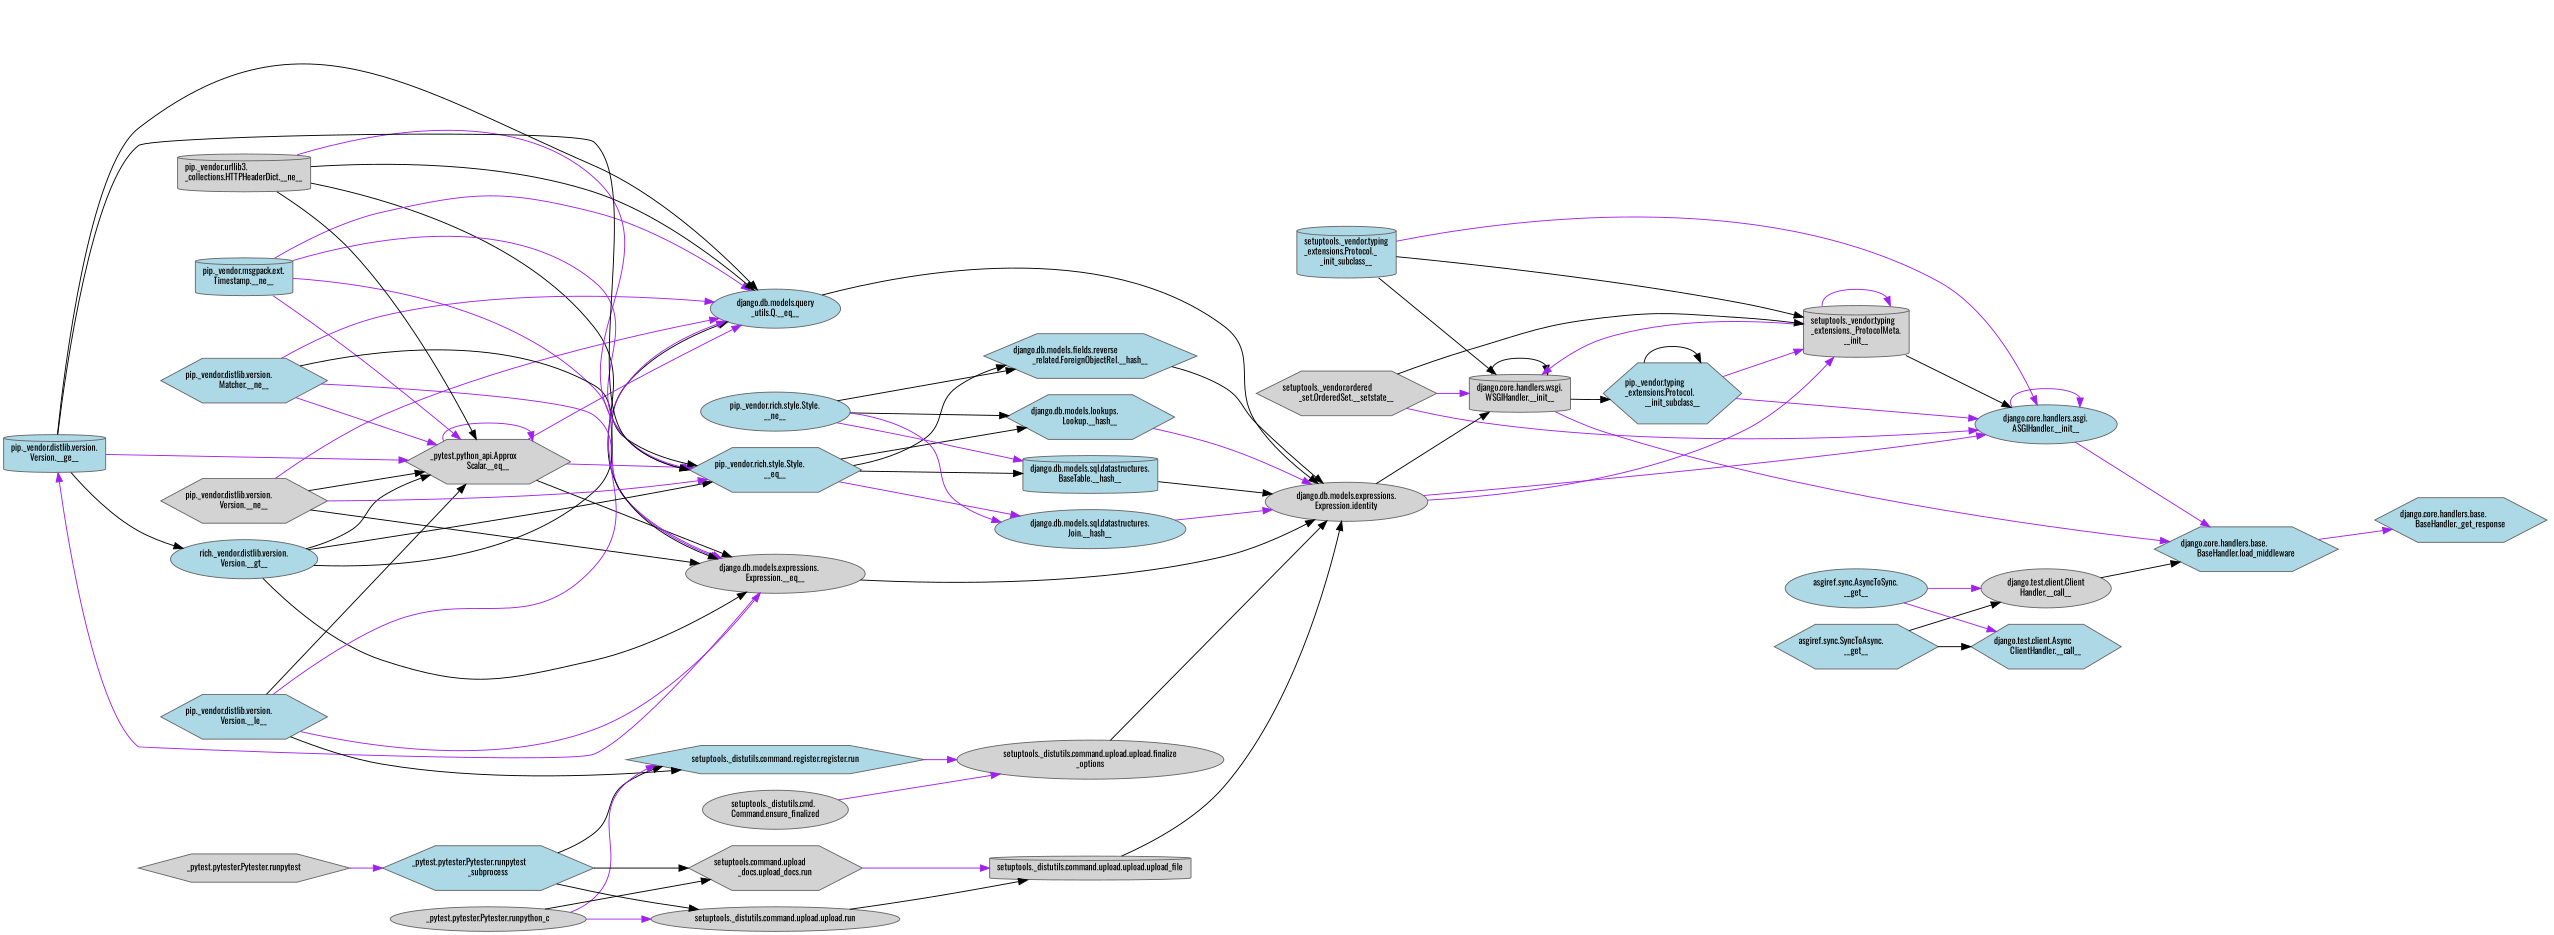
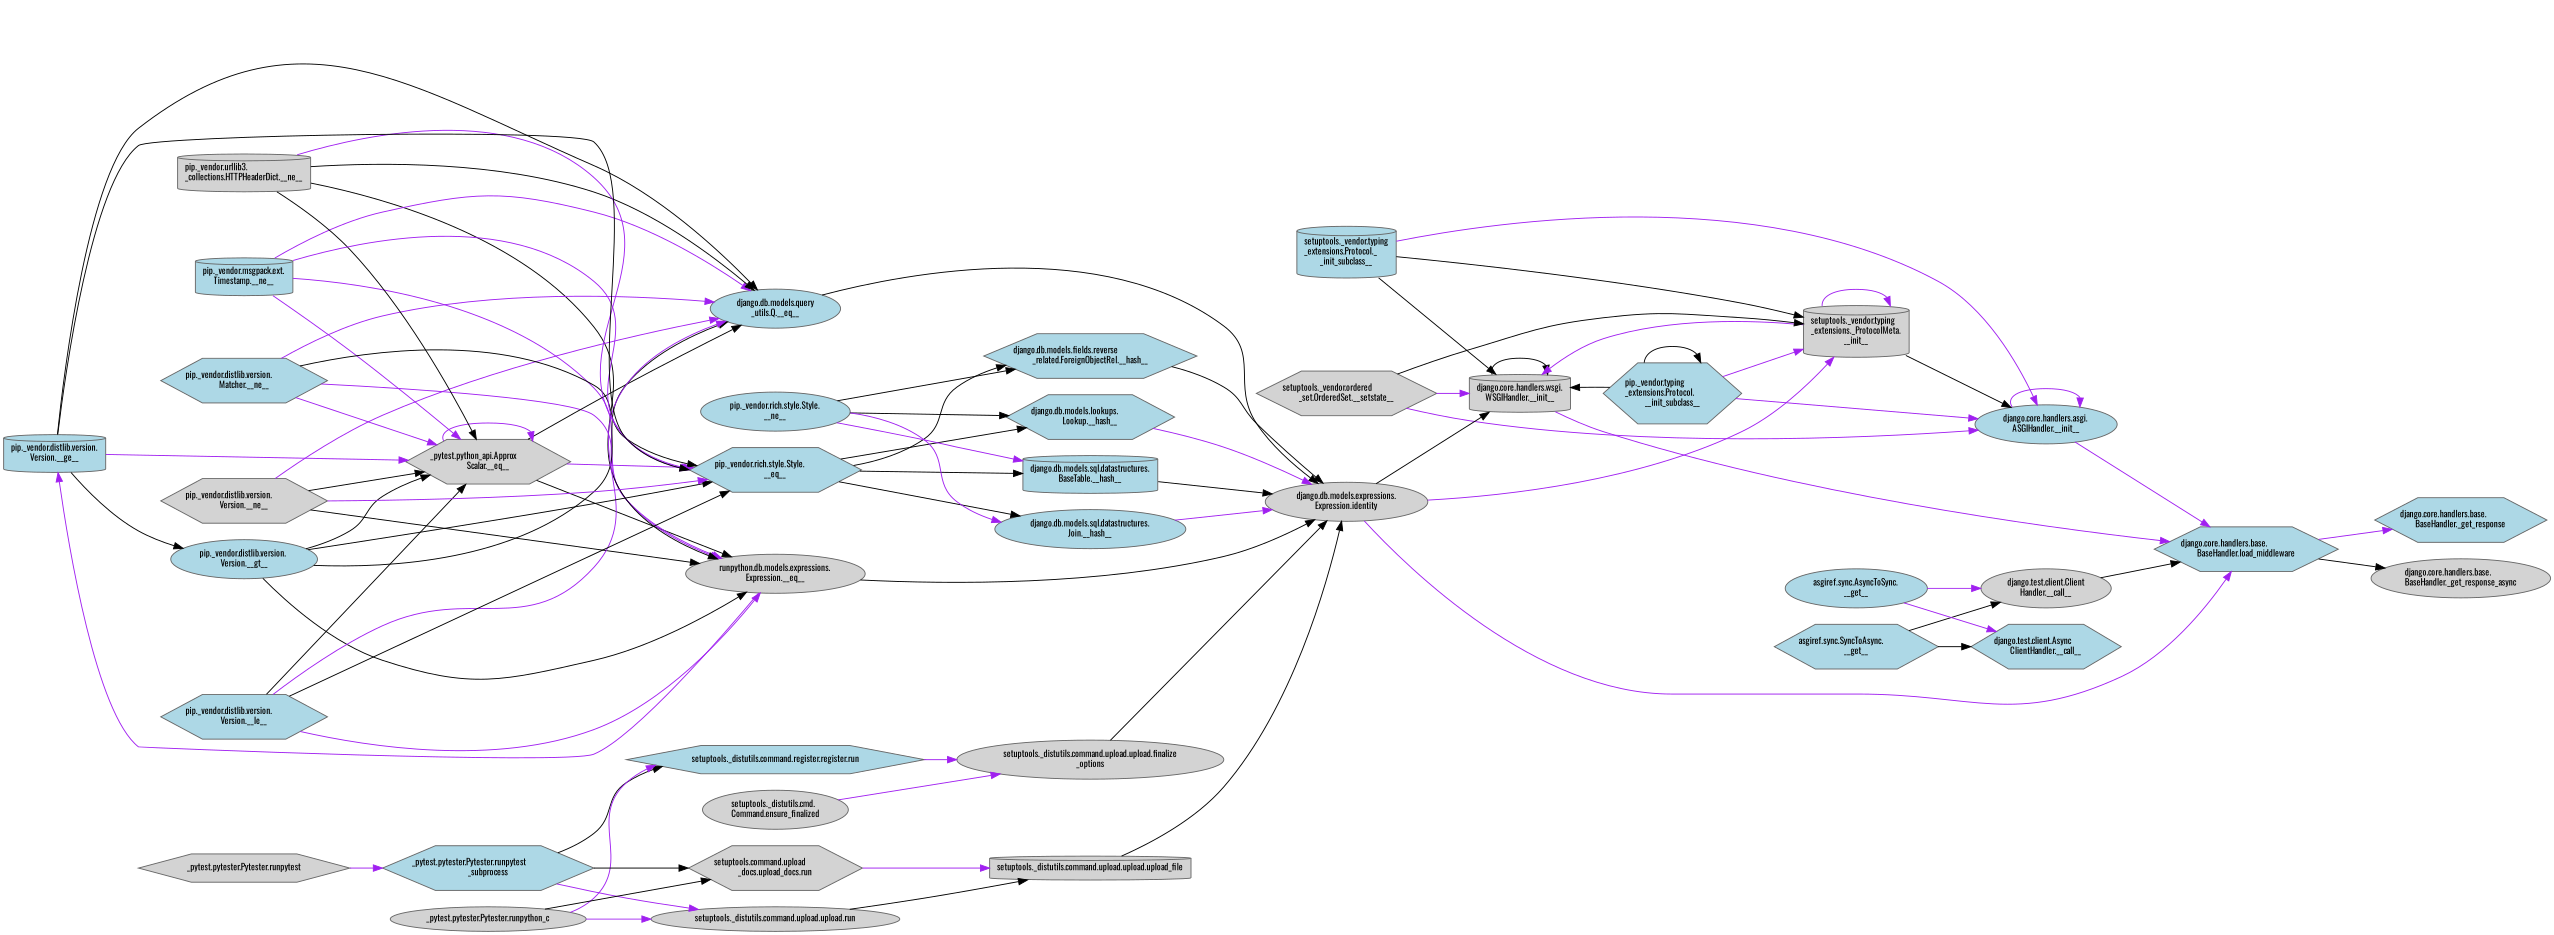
edge "_pytest.python_api.Approx Scalar.__eq__" -> "django.db.models.query _utils.Q.__eq__": color purple -> black
edge "django.core.handlers.wsgi. WSGIHandler.__init__" -> "pip._vendor.typing _extensions.Protocol. __init_subclass__": reversed
edge "django.db.models.expressions. Expression.identity" -> "django.core.handlers.asgi. ASGIHandler.__init__": now "django.db.models.expressions. Expression.identity" -> "django.core.handlers.base. BaseHandler.load_middleware"
edge "pip._vendor.rich.style.Style. __eq__" -> "django.db.models.sql.datastructures. Join.__hash__": color purple -> black
node "rich._vendor.distlib.version. Version.__gt__": label "rich._vendor.distlib.version. Version.__gt__" -> "pip._vendor.distlib.version. Version.__gt__"
node "django.db.models.expressions. Expression.__eq__": label "django.db.models.expressions. Expression.__eq__" -> "runpython.db.models.expressions. Expression.__eq__"
node "django.core.handlers.base. BaseHandler._get_response_async": added
edge "pip._vendor.distlib.version. Version.__le__" -> "setuptools._distutils.command.register.register.run": now "pip._vendor.distlib.version. Version.__le__" -> "pip._vendor.rich.style.Style. __eq__"
edge "_pytest.pytester.Pytester.runpytest _subprocess" -> "setuptools._distutils.command.upload.upload.run": color black -> purple
